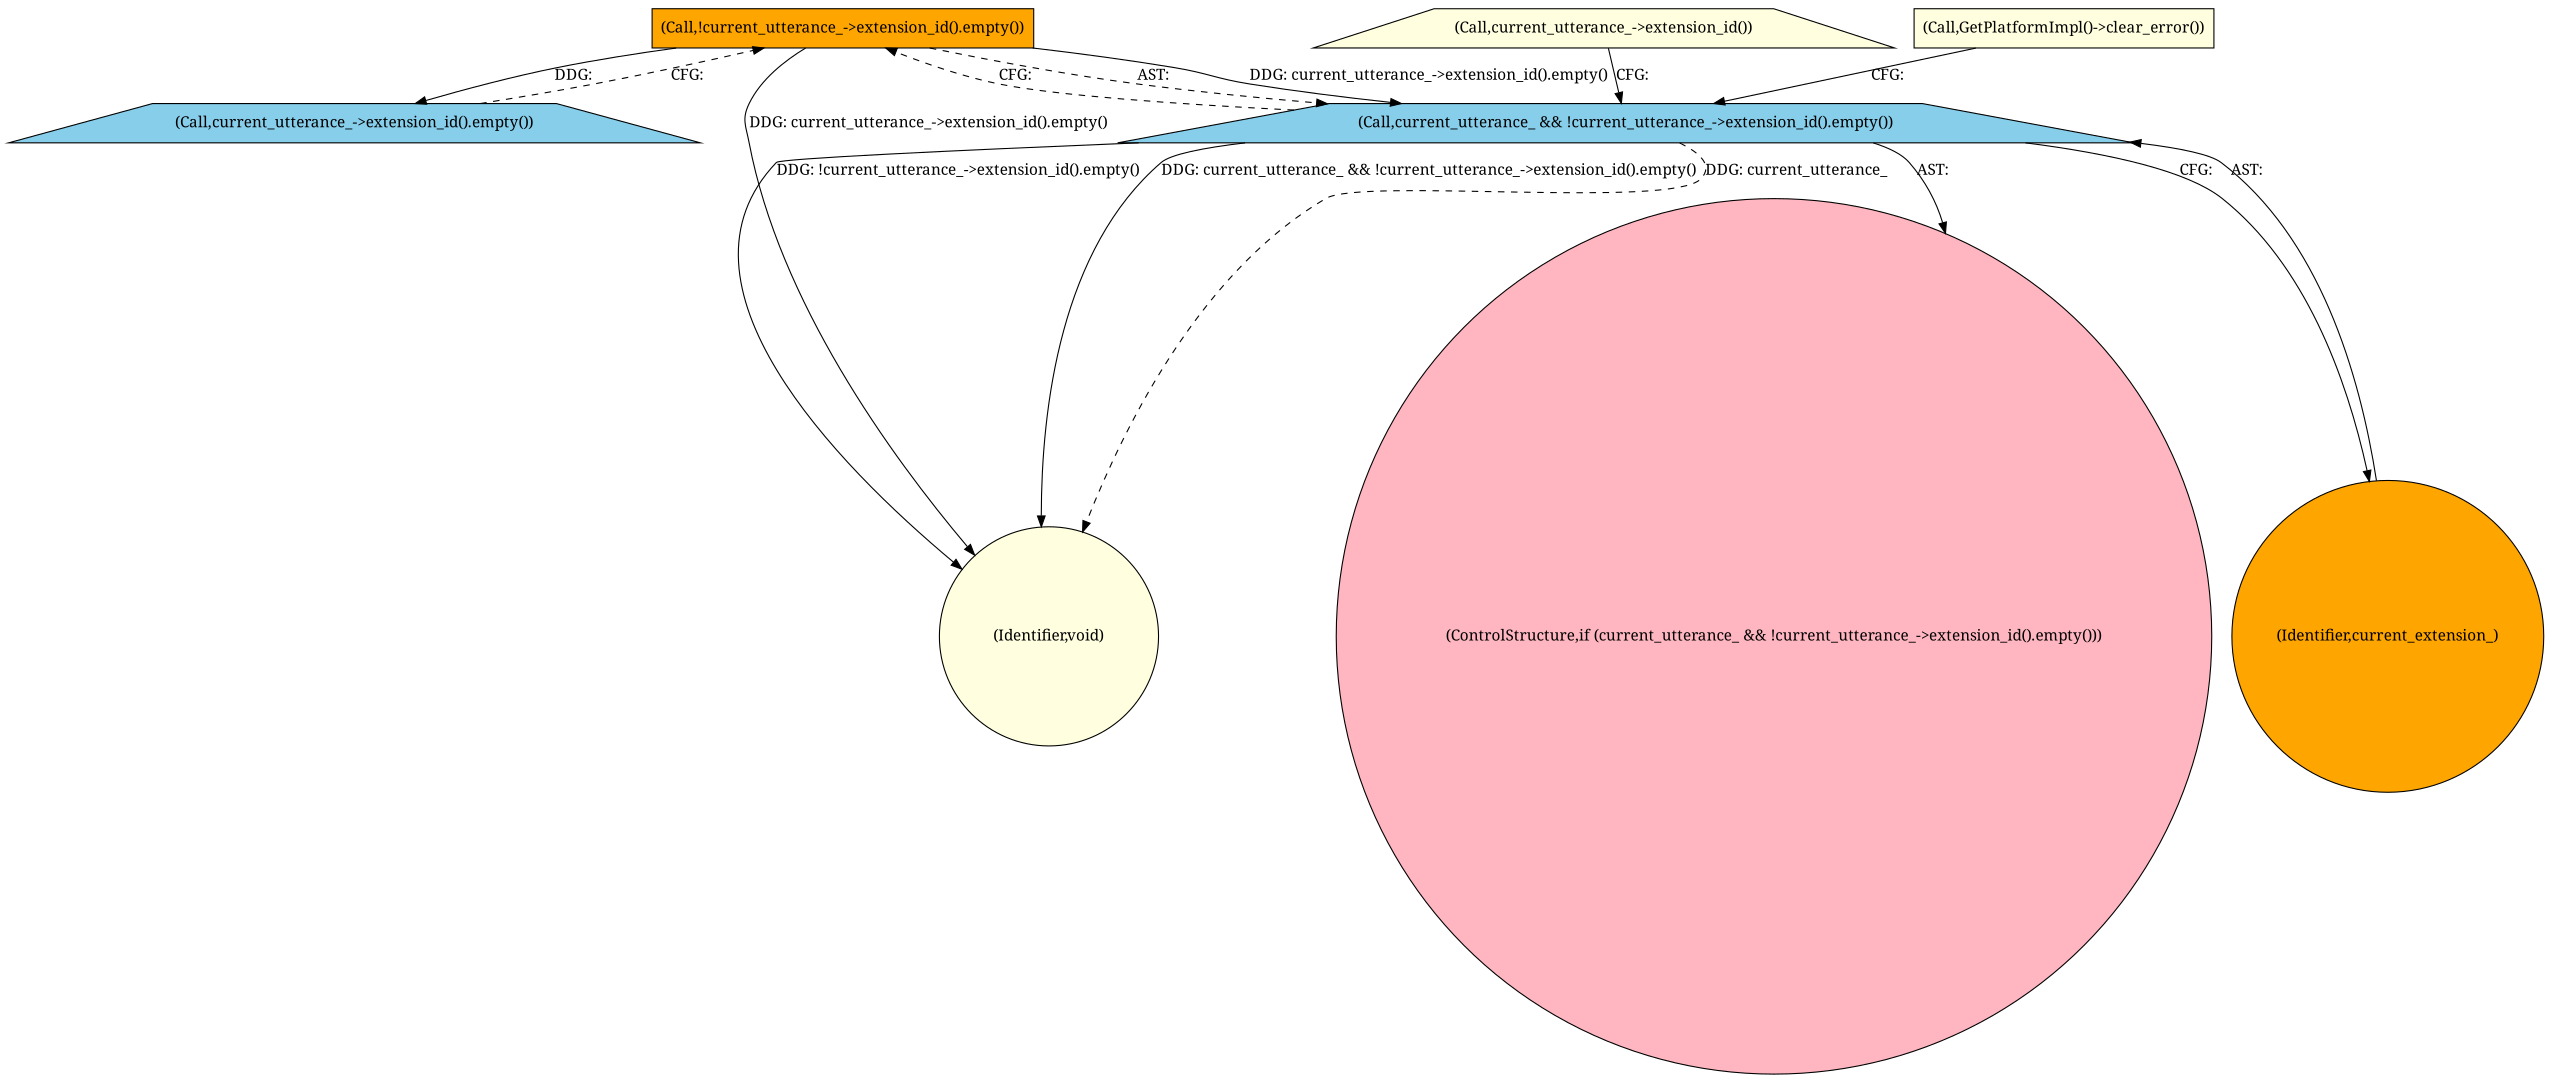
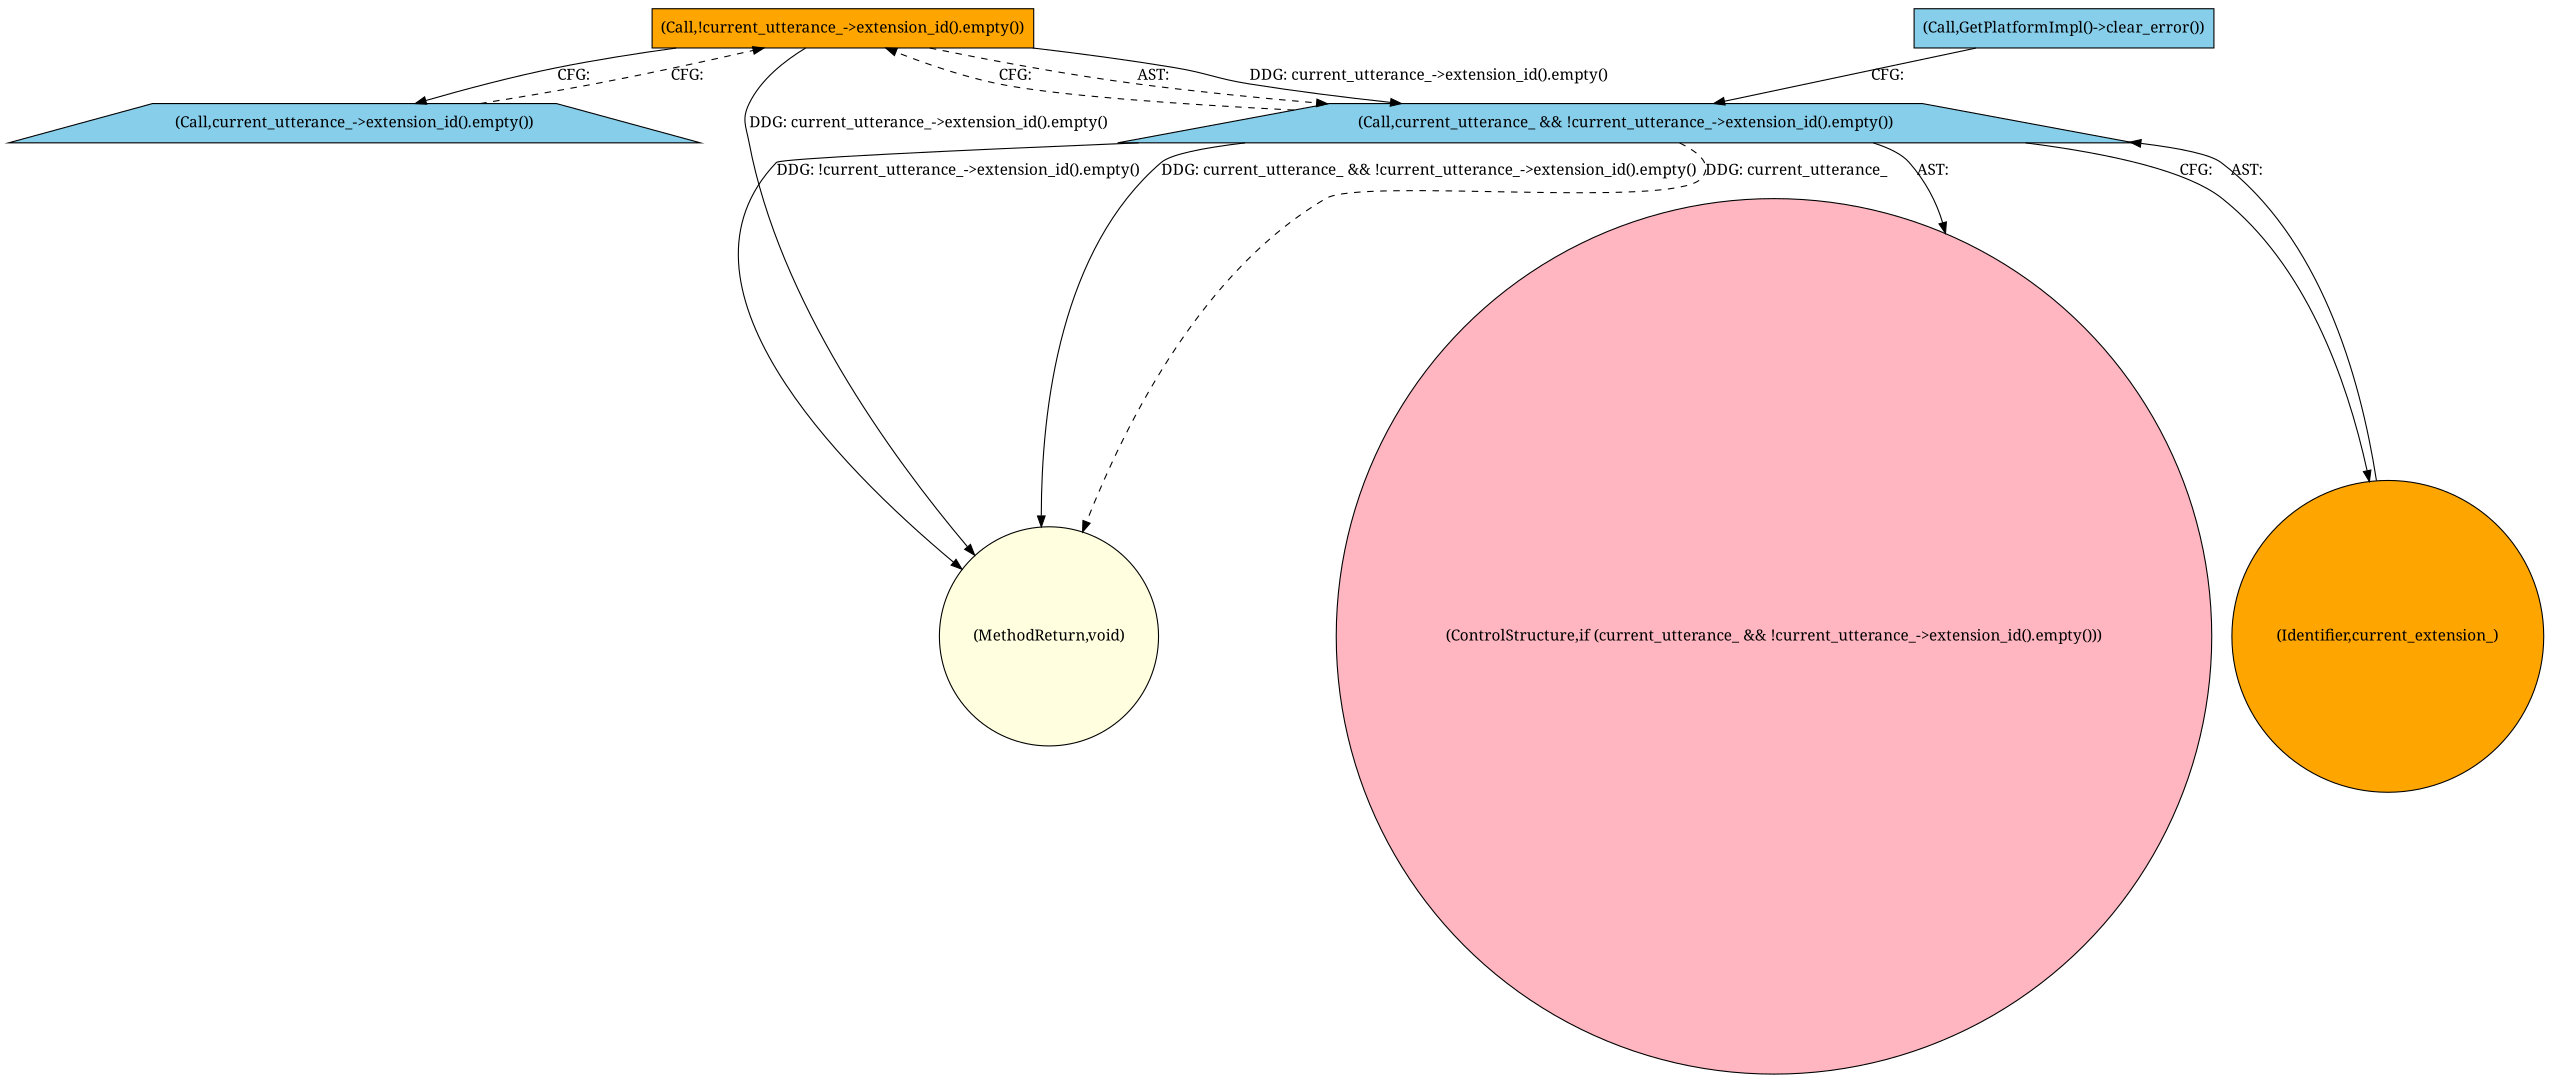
node "(Call,current_utterance_->extension_id())": removed
node "(Call,GetPlatformImpl()->clear_error())": fillcolor lightyellow -> skyblue
edge "(Call,!current_utterance_->extension_id().empty())" -> "(Call,current_utterance_->extension_id().empty())": label "DDG: " -> "CFG: "
node "(Identifier,void)": label "(Identifier,void)" -> "(MethodReturn,void)"
